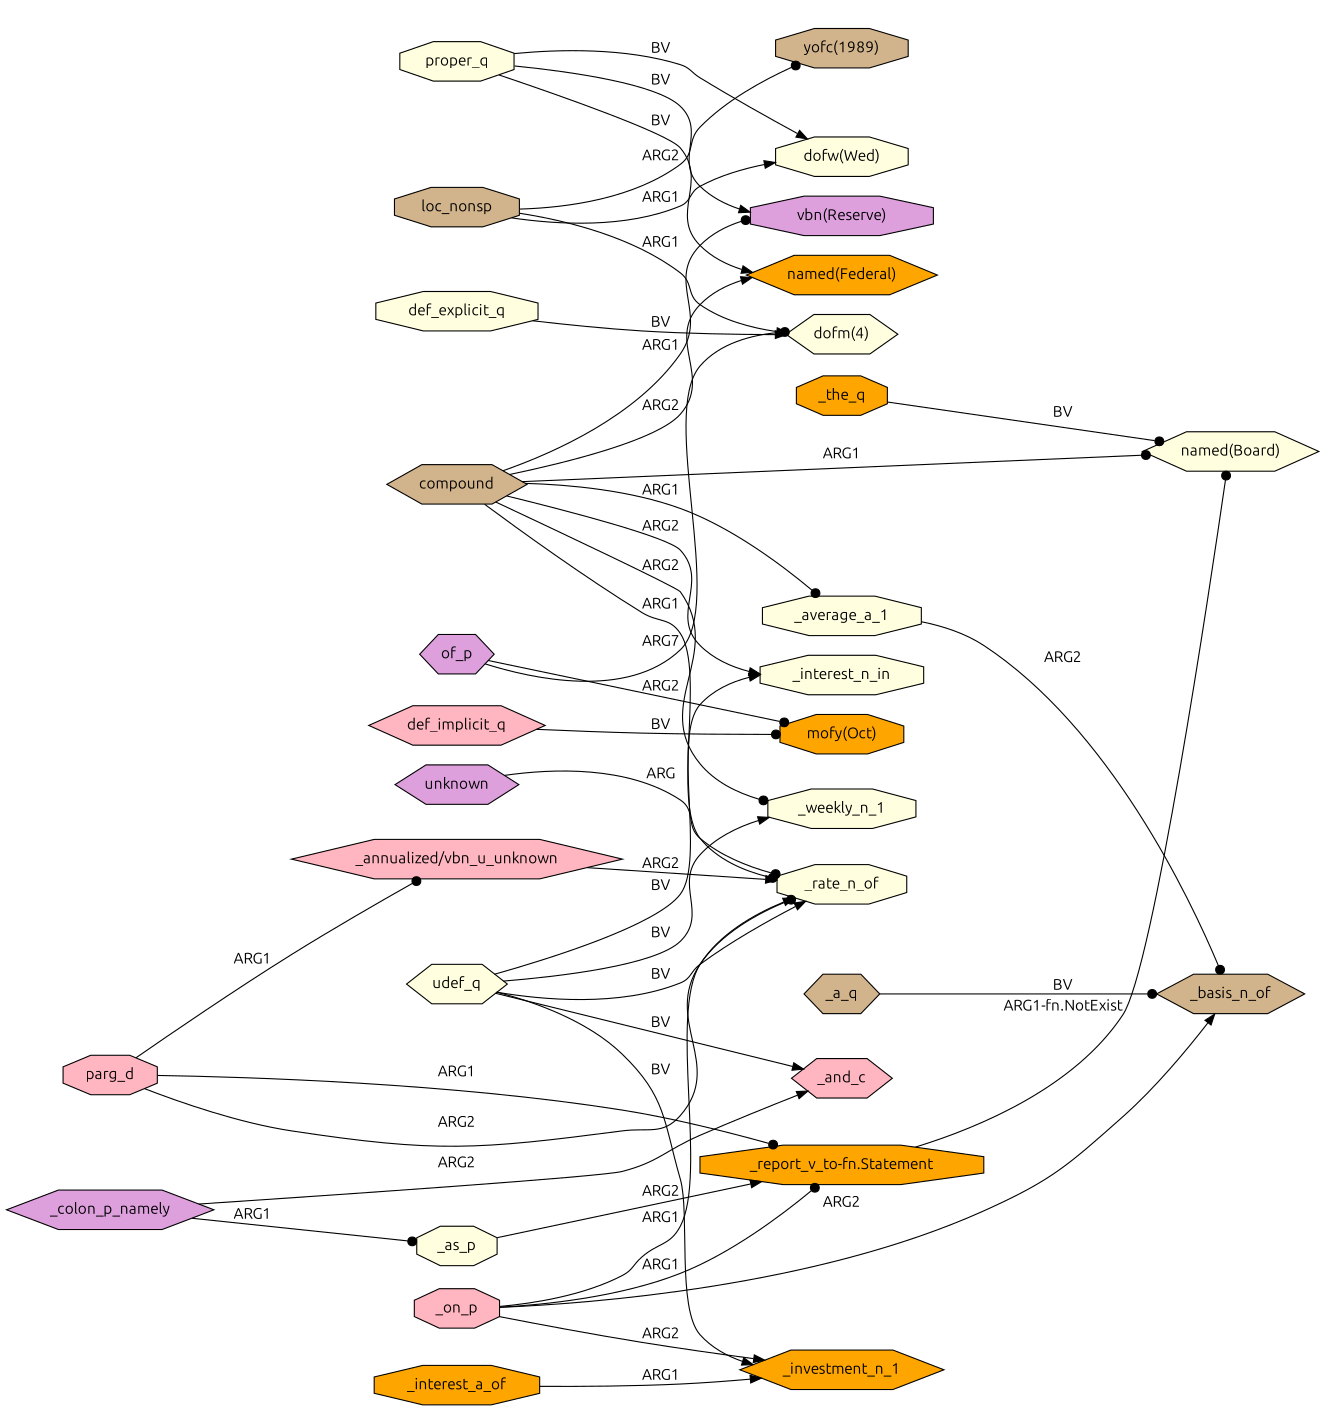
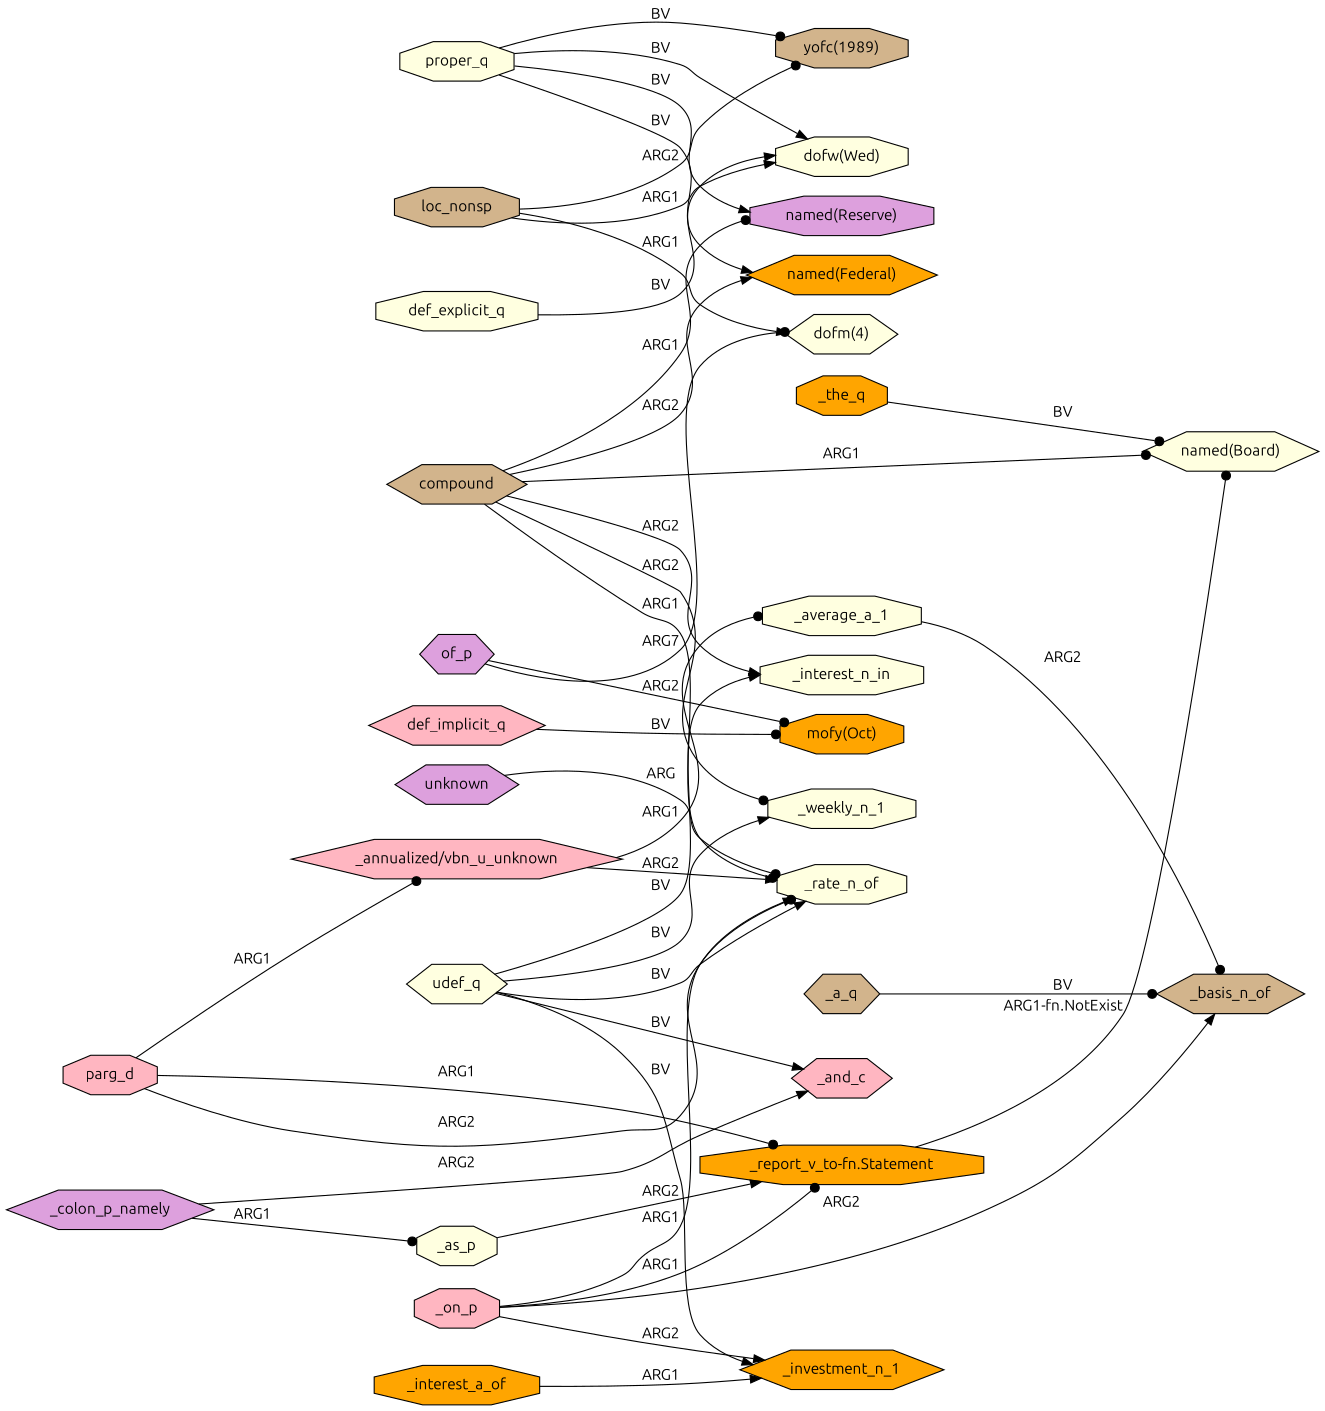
edge "proper_q" -> "yofc(1989)": added, label "BV"
node "vbn(Reserve)": label "vbn(Reserve)" -> "named(Reserve)"
edge "def_explicit_q" -> "dofm(4)": now "def_explicit_q" -> "dofw(Wed)"
edge "compound" -> "_average_a_1": now "_annualized/vbn_u_unknown" -> "_average_a_1"
